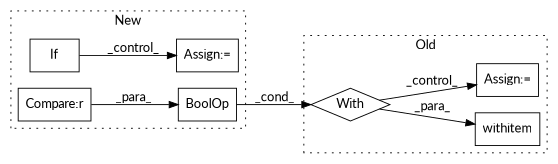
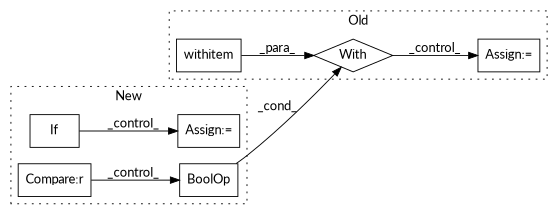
edge "Compare:r" -> "BoolOp": label "_para_" -> "_control_"
edge "With" -> "withitem": reversed
